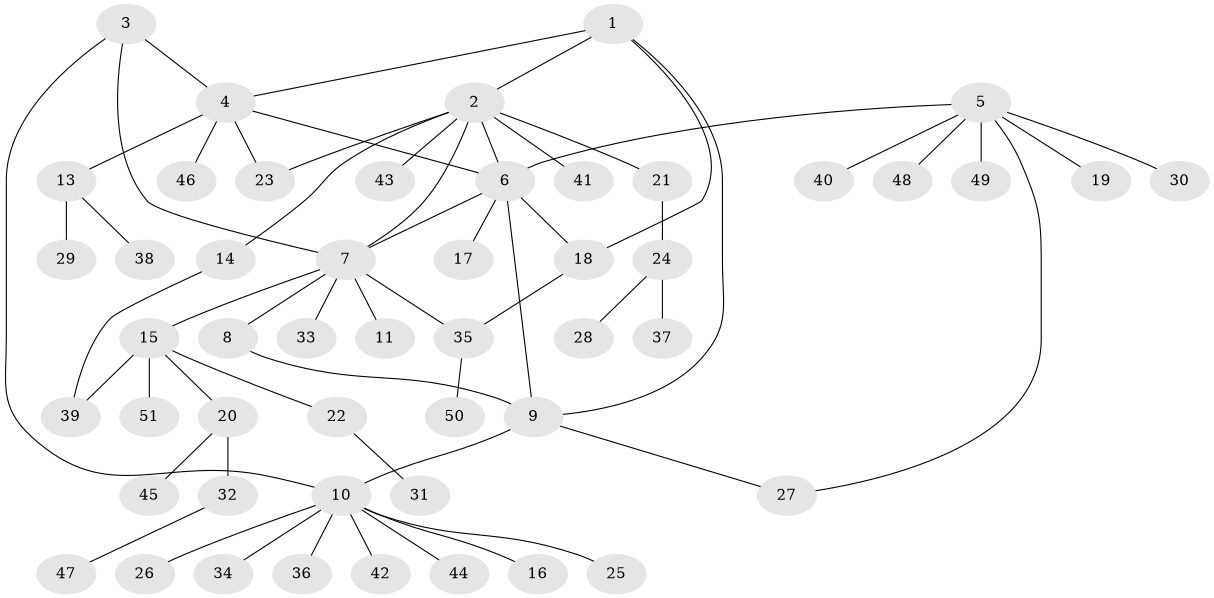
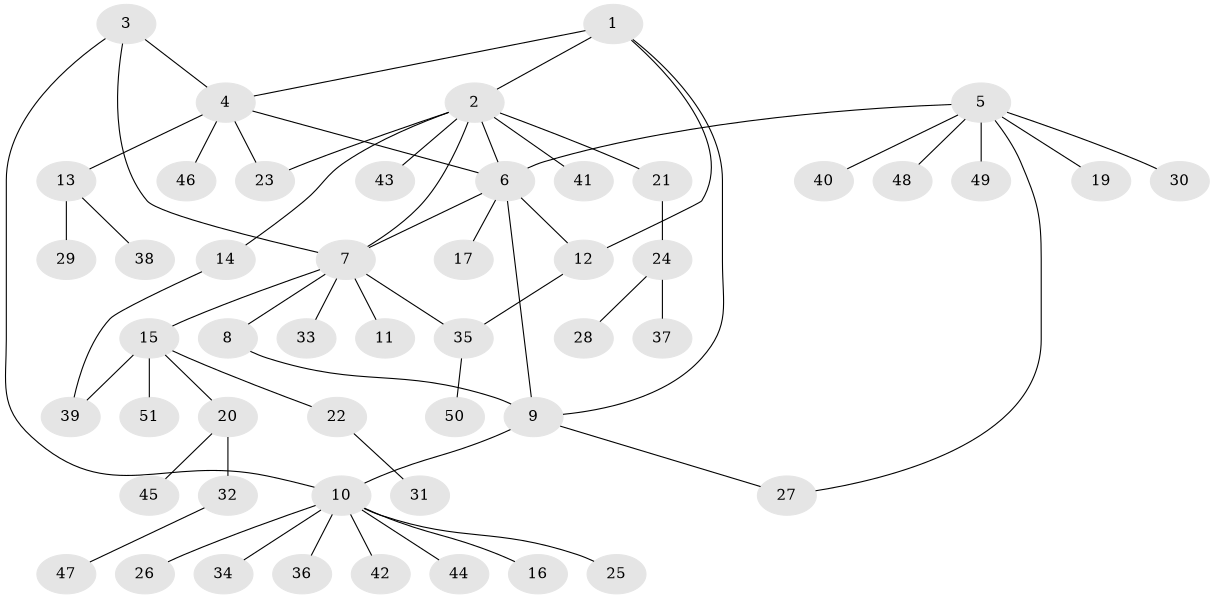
node "18": label "18" -> "12"
